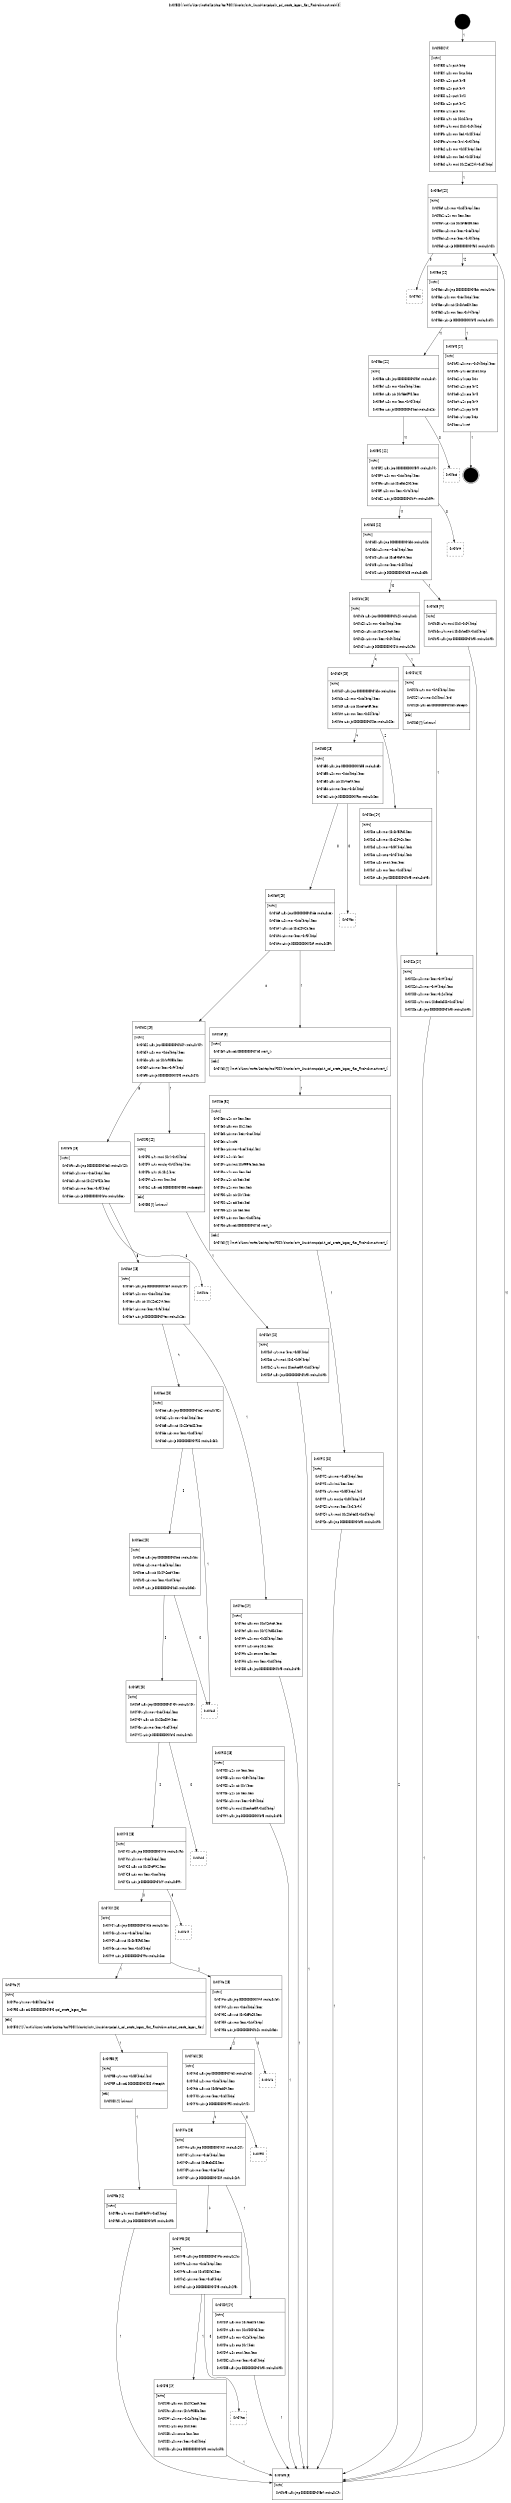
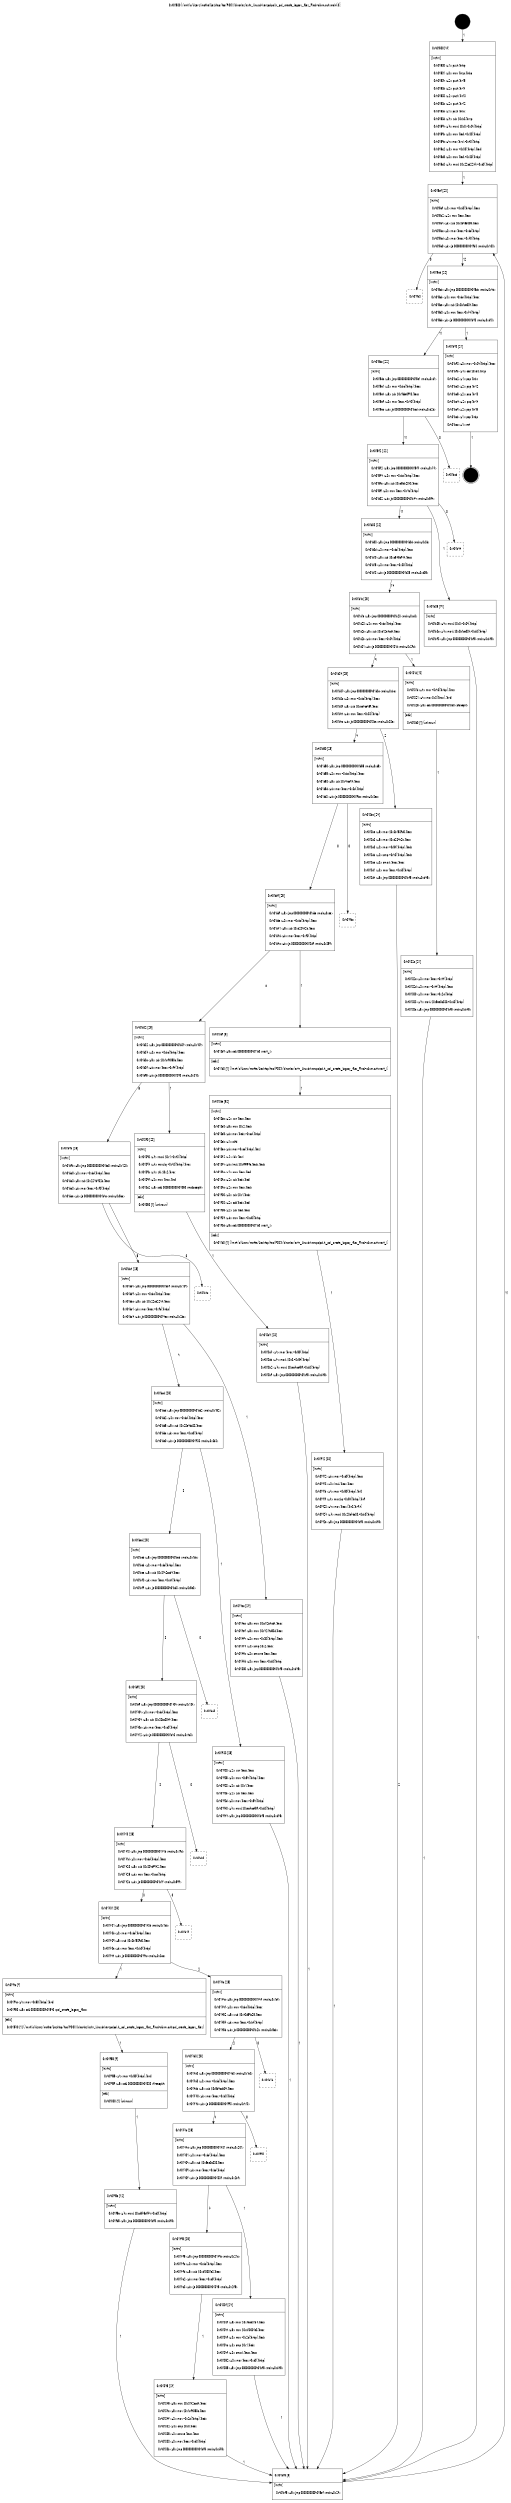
edge "0x401608 [22]" -> "0x40161e [25]": label " 10" -> " 17"
edge "0x401608 [22]" -> "0x401b85 [19]": now "0x4015f2 [22]" -> "0x401b85 [19]"
edge "0x4016cd [25]" -> "0x401b68": now "0x4016cd [25]" -> "0x401933 [25]"
node "0x4017ae": removed
